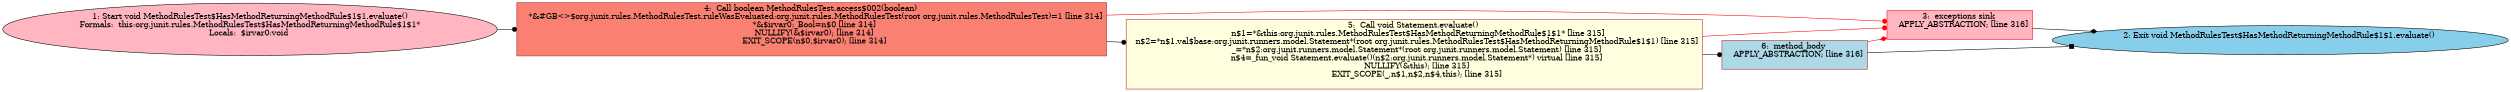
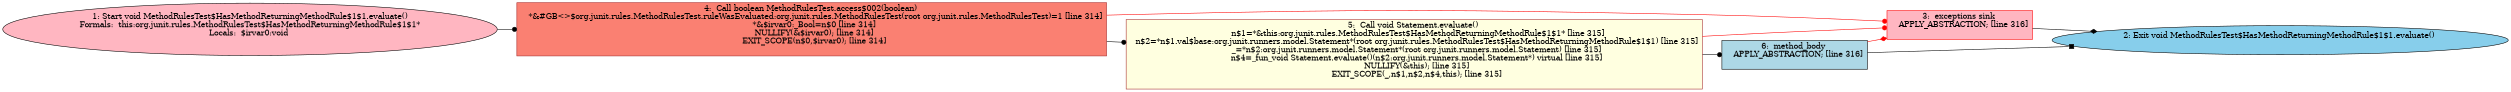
node "6:  method_body APPLY_ABSTRACTION; [line 316]": color brown -> black
